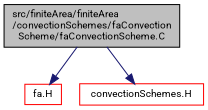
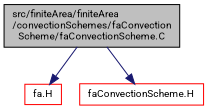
node "convectionSchemes.H": label "convectionSchemes.H" -> "faConvectionScheme.H"
